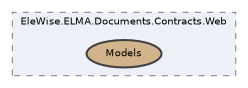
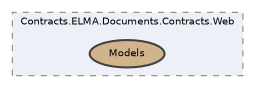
cluster "EleWise.ELMA.Documents.Contracts.Web": label "EleWise.ELMA.Documents.Contracts.Web" -> "Contracts.ELMA.Documents.Contracts.Web"
